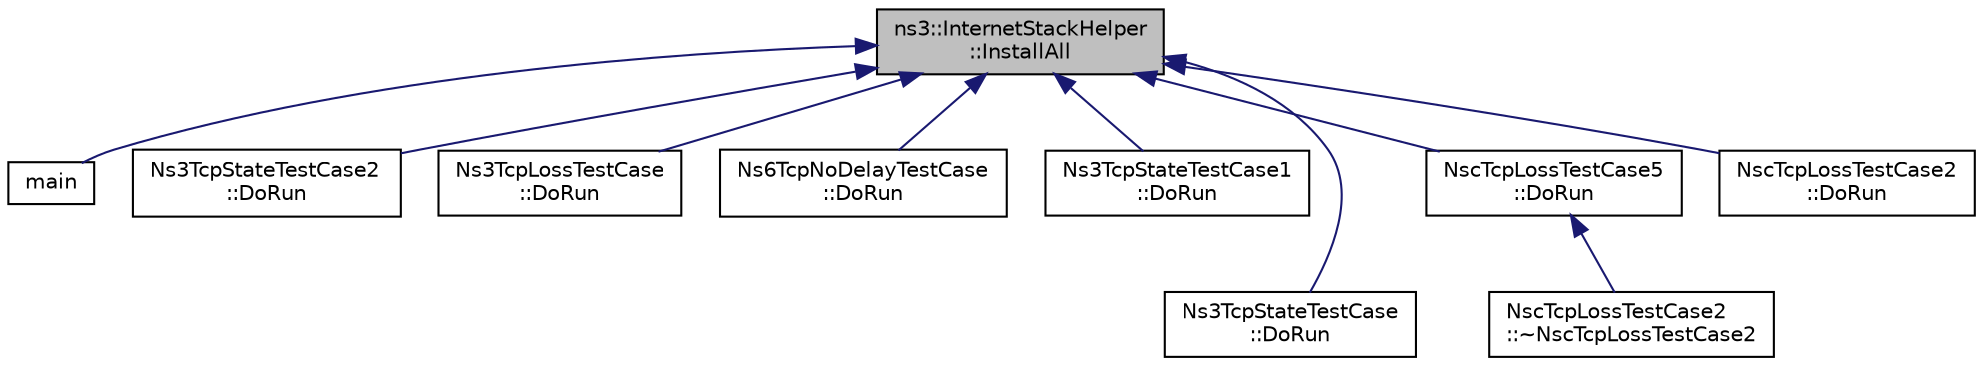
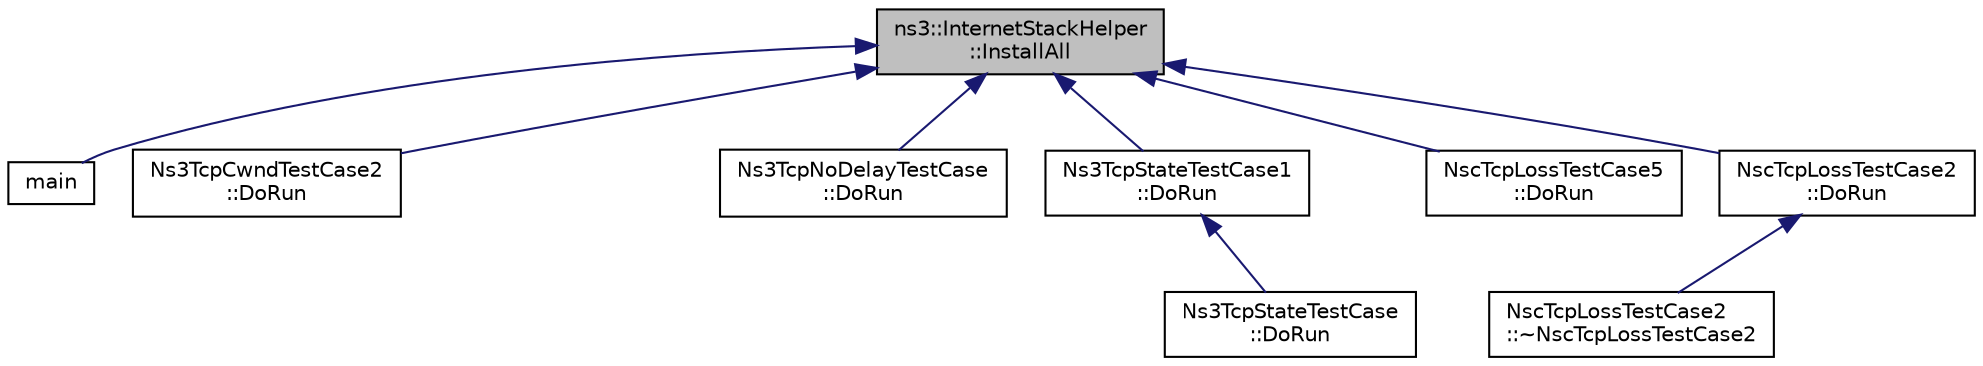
edge "Ns3TcpStateTestCase ::DoRun" -> "ns3::InternetStackHelper ::InstallAll": now "Ns3TcpStateTestCase ::DoRun" -> "Ns3TcpStateTestCase1 ::DoRun"
node "Ns3TcpStateTestCase2 ::DoRun": label "Ns3TcpStateTestCase2 ::DoRun" -> "Ns3TcpCwndTestCase2 ::DoRun"
node "Ns3TcpLossTestCase ::DoRun": removed
node "Ns6TcpNoDelayTestCase ::DoRun": label "Ns6TcpNoDelayTestCase ::DoRun" -> "Ns3TcpNoDelayTestCase ::DoRun"
edge "NscTcpLossTestCase2 ::~NscTcpLossTestCase2" -> "NscTcpLossTestCase5 ::DoRun": now "NscTcpLossTestCase2 ::~NscTcpLossTestCase2" -> "NscTcpLossTestCase2 ::DoRun"
